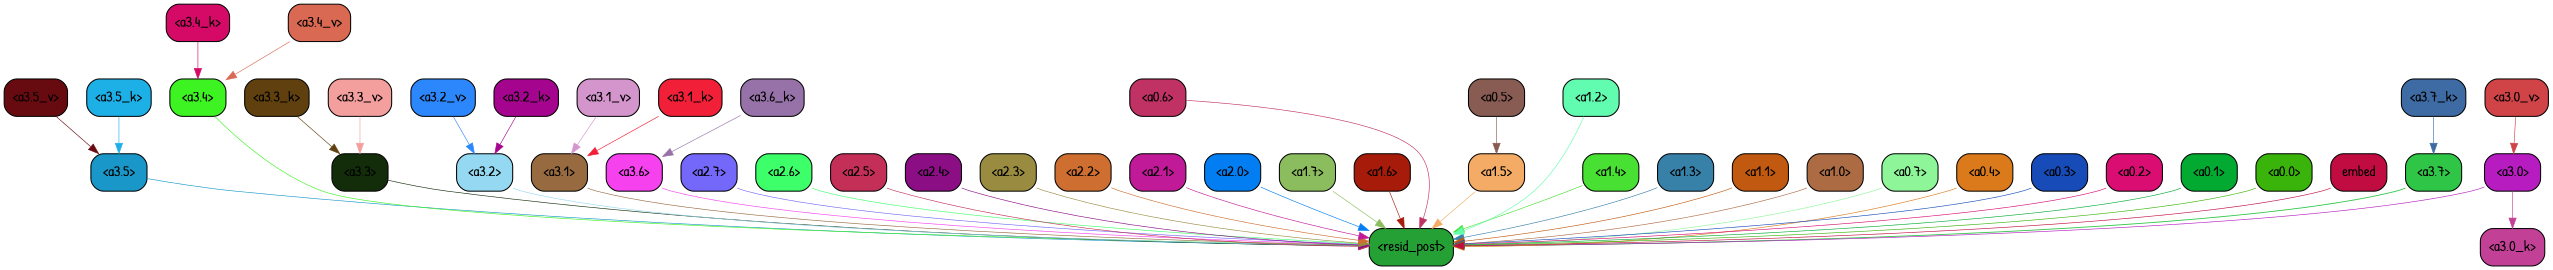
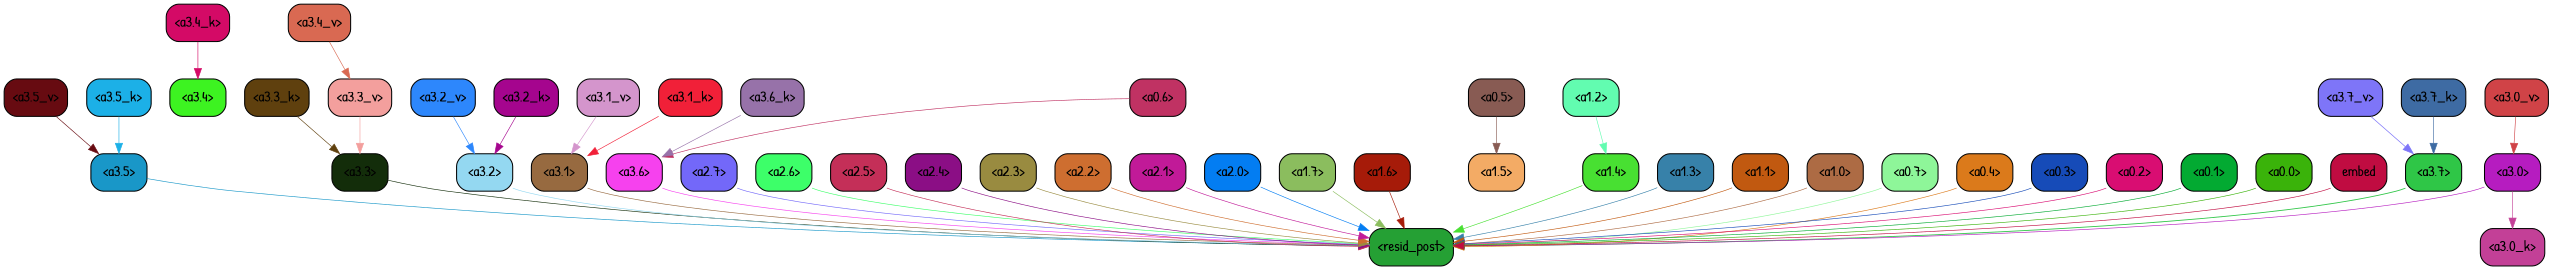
edge "<a3.4_v>" -> "<a3.4>": now "<a3.4_v>" -> "<a3.3_v>"
node "<a3.7_v>": added
edge "<a0.6>" -> "<resid_post>": now "<a0.6>" -> "<a3.6>"
edge "<a1.2>" -> "<resid_post>": now "<a1.2>" -> "<a1.4>"
edge "<a1.5>" -> "<resid_post>": removed
edge "<a3.4>" -> "<resid_post>": removed
